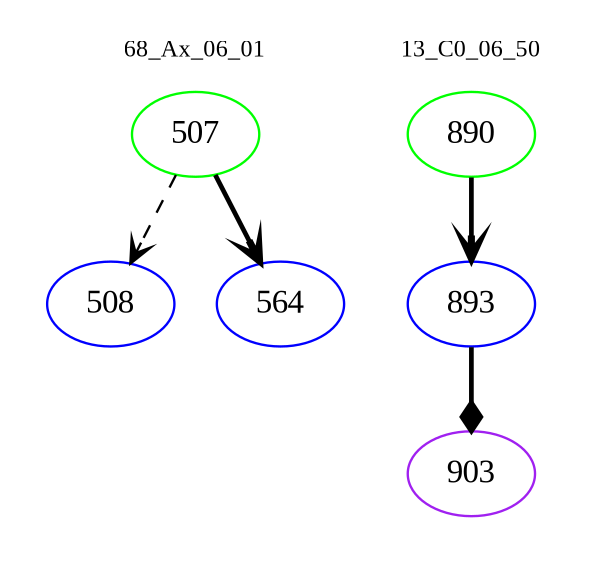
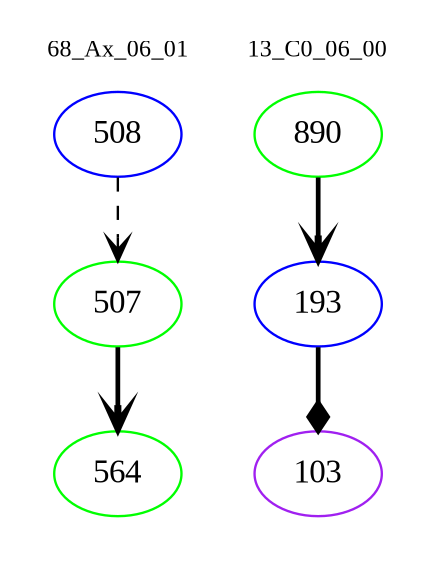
cluster "13_C0_06_50": label "13_C0_06_50" -> "13_C0_06_00"
edge "507" -> "508": reversed
node "564": color blue -> green
node "893": label "893" -> "193"
node "903": label "903" -> "103"
